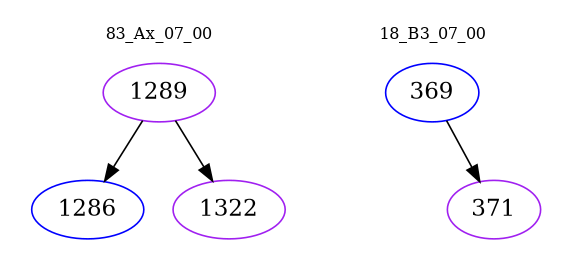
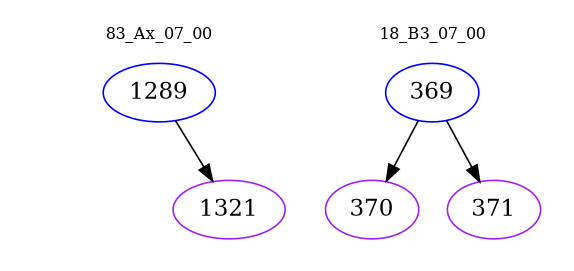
node "1289": color purple -> blue
node "1286": removed
node "1322": label "1322" -> "1321"
node "370": added
